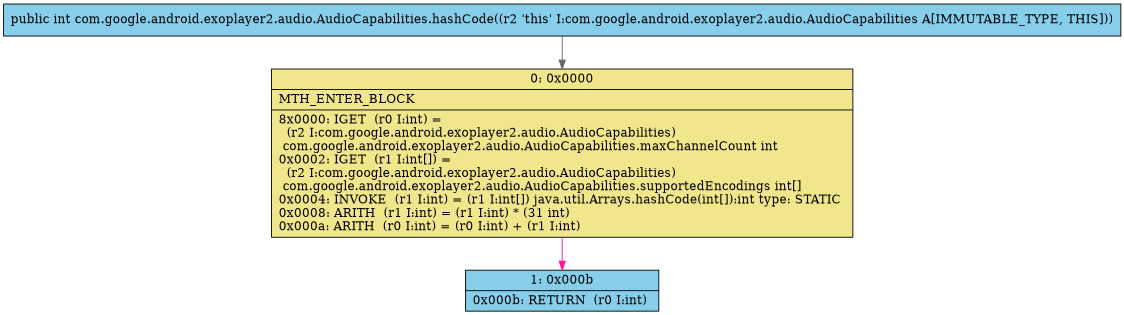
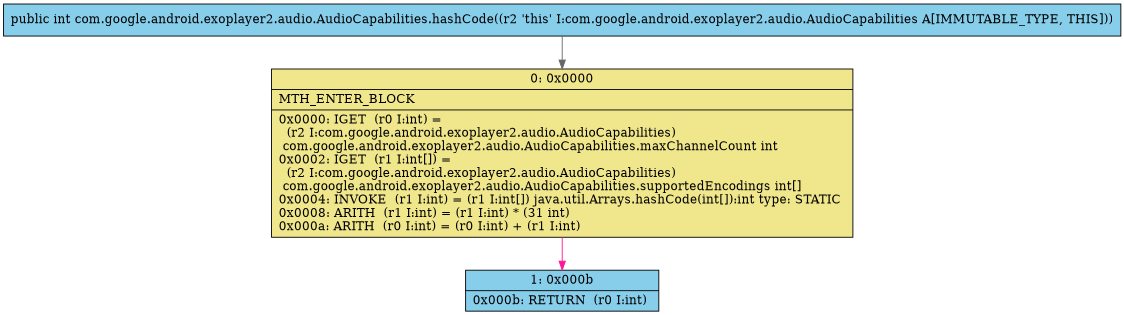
node "0: 0x0000": text "8x0000: IGET  (r0 I:int) =" -> "0x0000: IGET  (r0 I:int) ="
